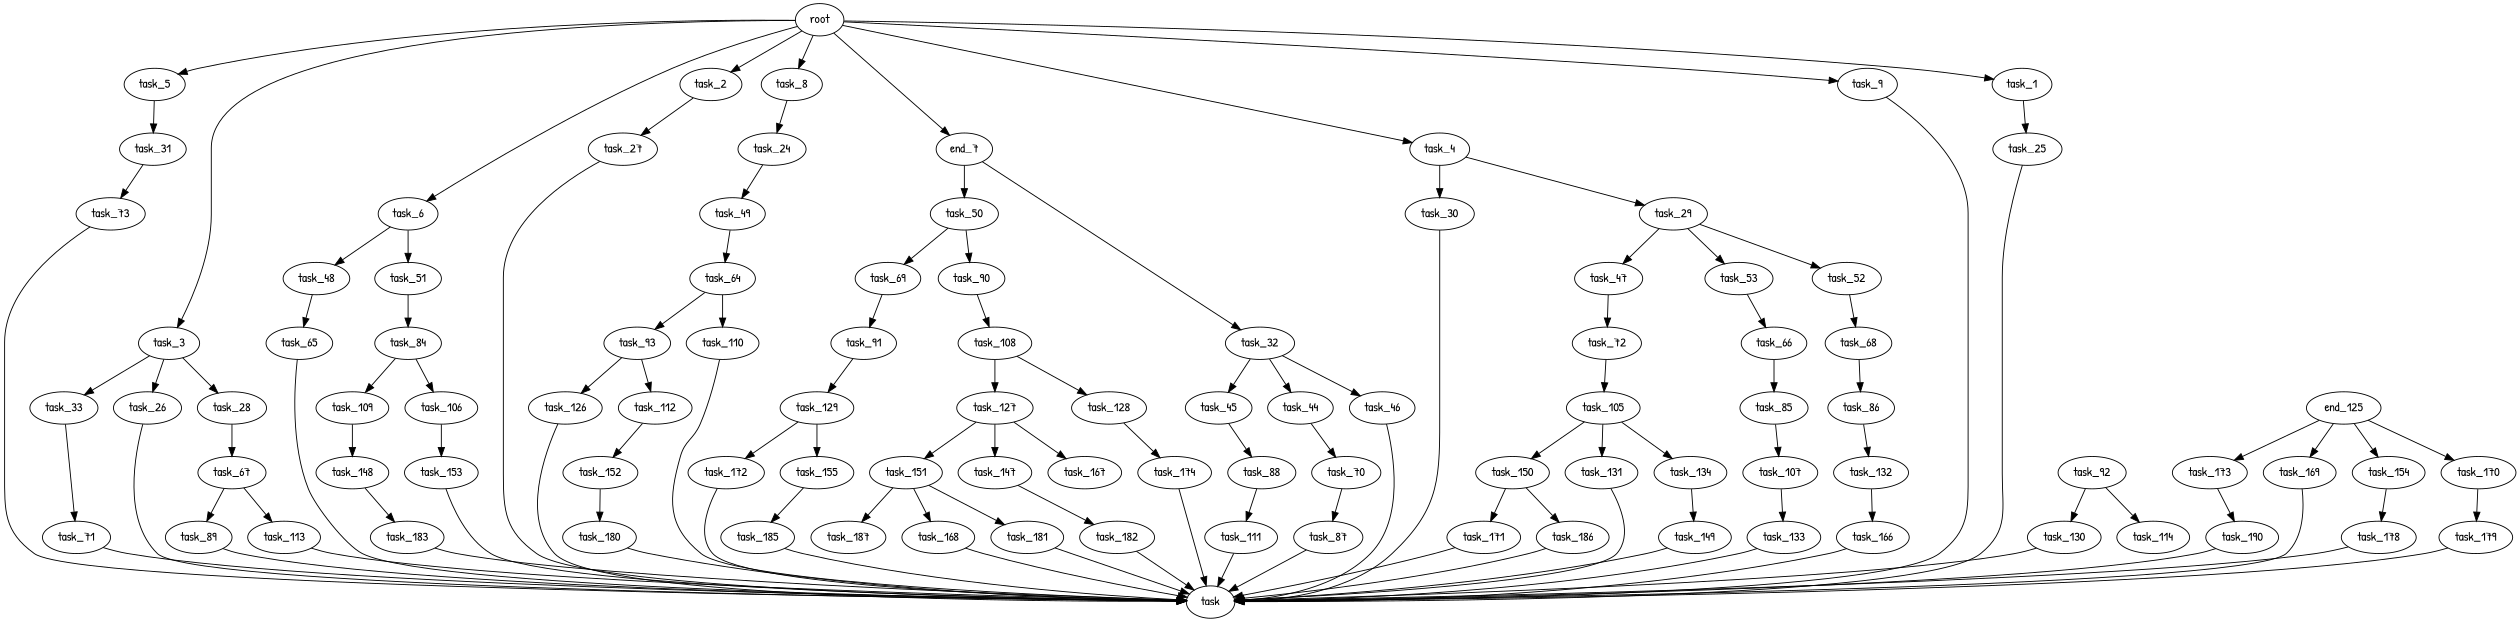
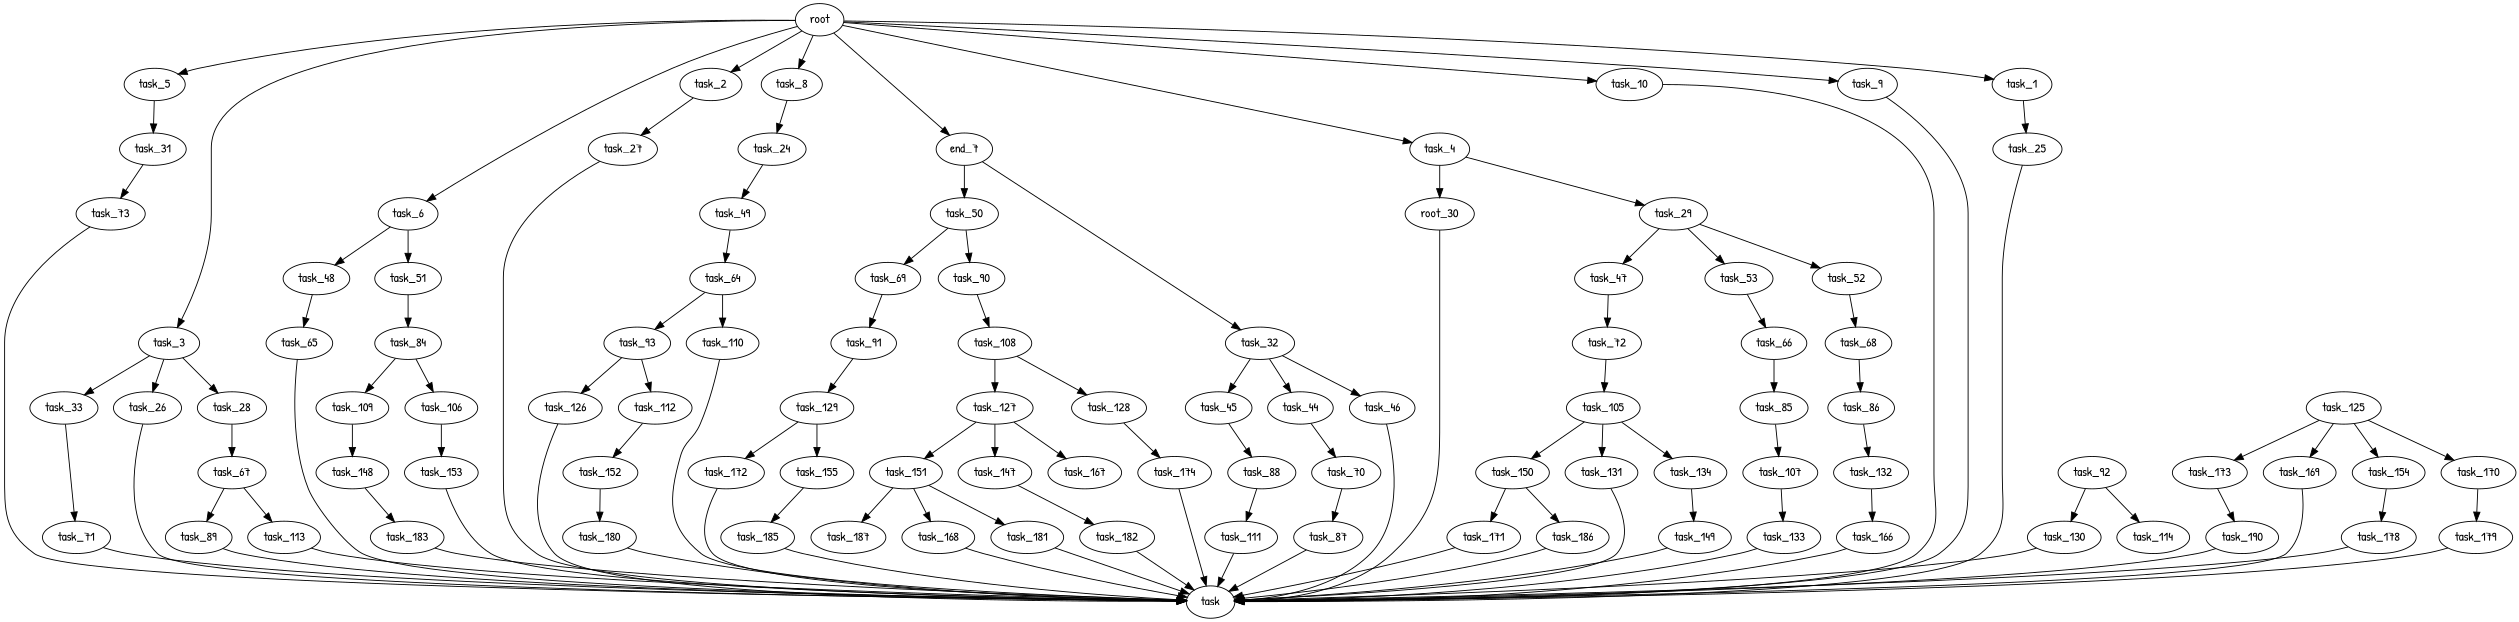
node "task_10": added
node "task_30": label "task_30" -> "root_30"
node "end_125": label "end_125" -> "task_125"
